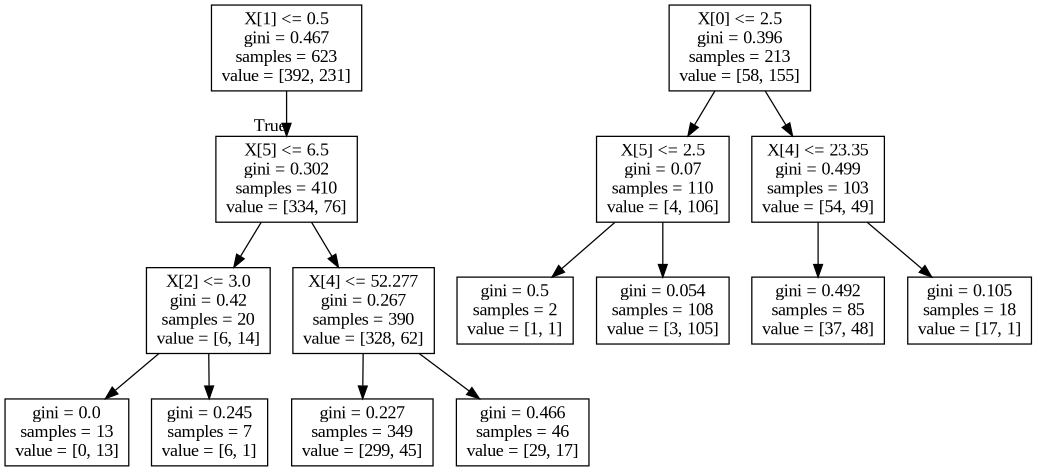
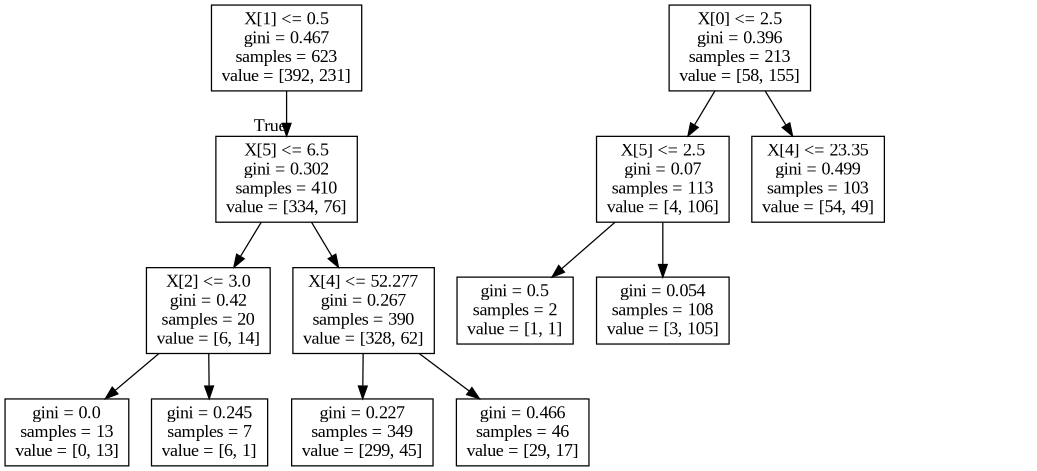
node "X[5] <= 2.5 gini = 0.07 samples = 110 value = [4, 106]": label "X[5] <= 2.5 gini = 0.07 samples = 110 value = [4, 106]" -> "X[5] <= 2.5 gini = 0.07 samples = 113 value = [4, 106]"
node "gini = 0.492 samples = 85 value = [37, 48]": removed
node "gini = 0.105 samples = 18 value = [17, 1]": removed
